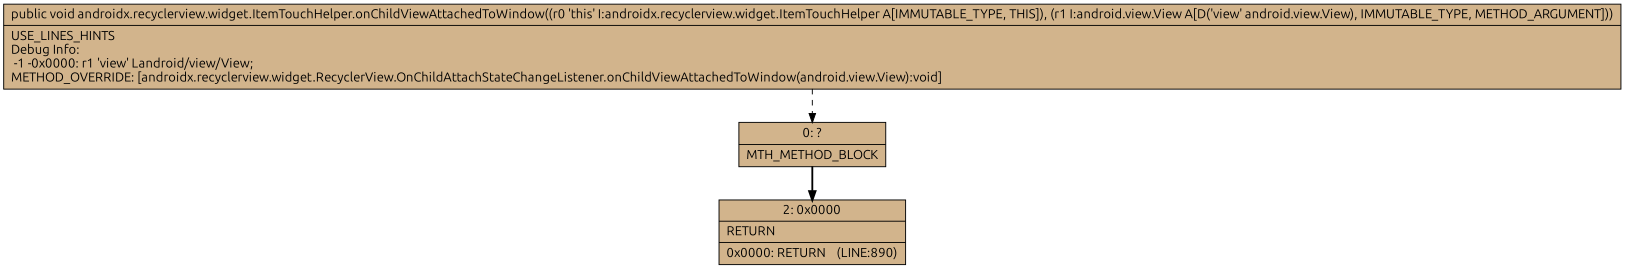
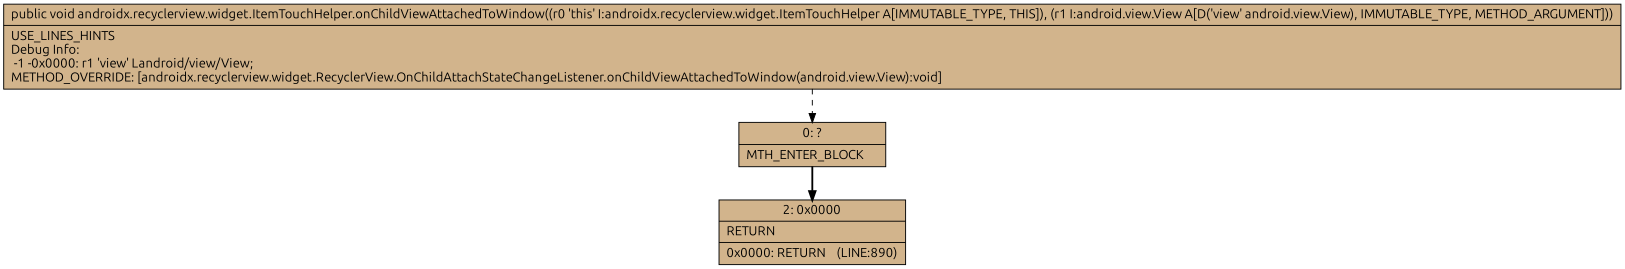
node "0: ?": text "MTH_METHOD_BLOCK" -> "MTH_ENTER_BLOCK"
